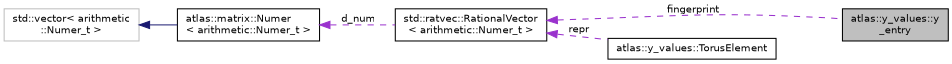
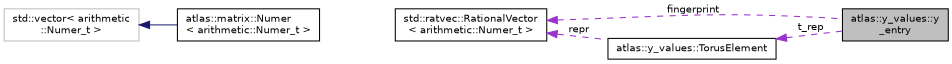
edge "std::ratvec::RationalVector < arithmetic::Numer_t >" -> "atlas::matrix::Numer < arithmetic::Numer_t >": removed, label "d_num"
edge "atlas::y_values::y _entry" -> "atlas::y_values::TorusElement": added, label "t_rep"
